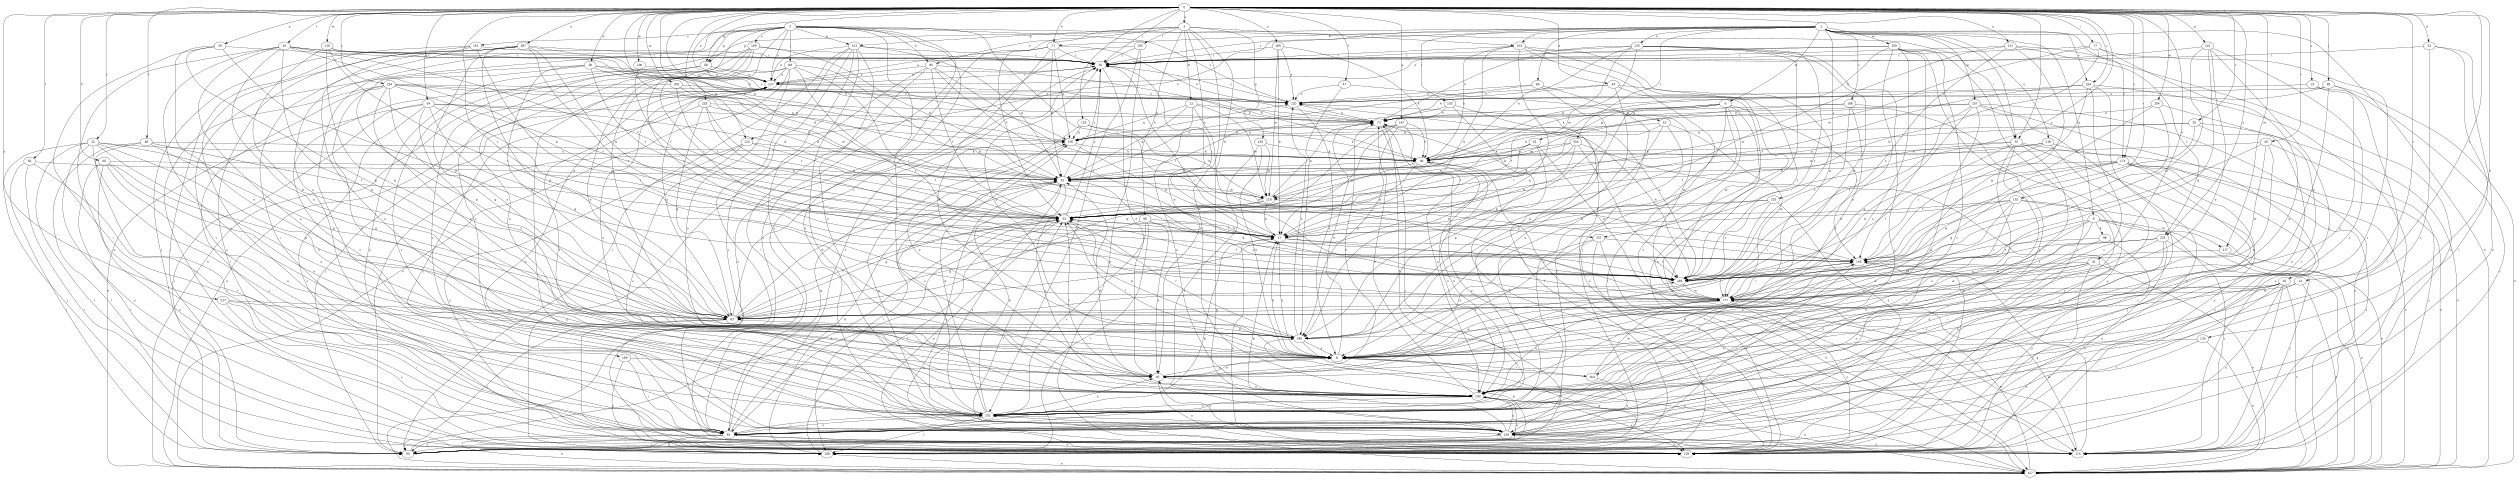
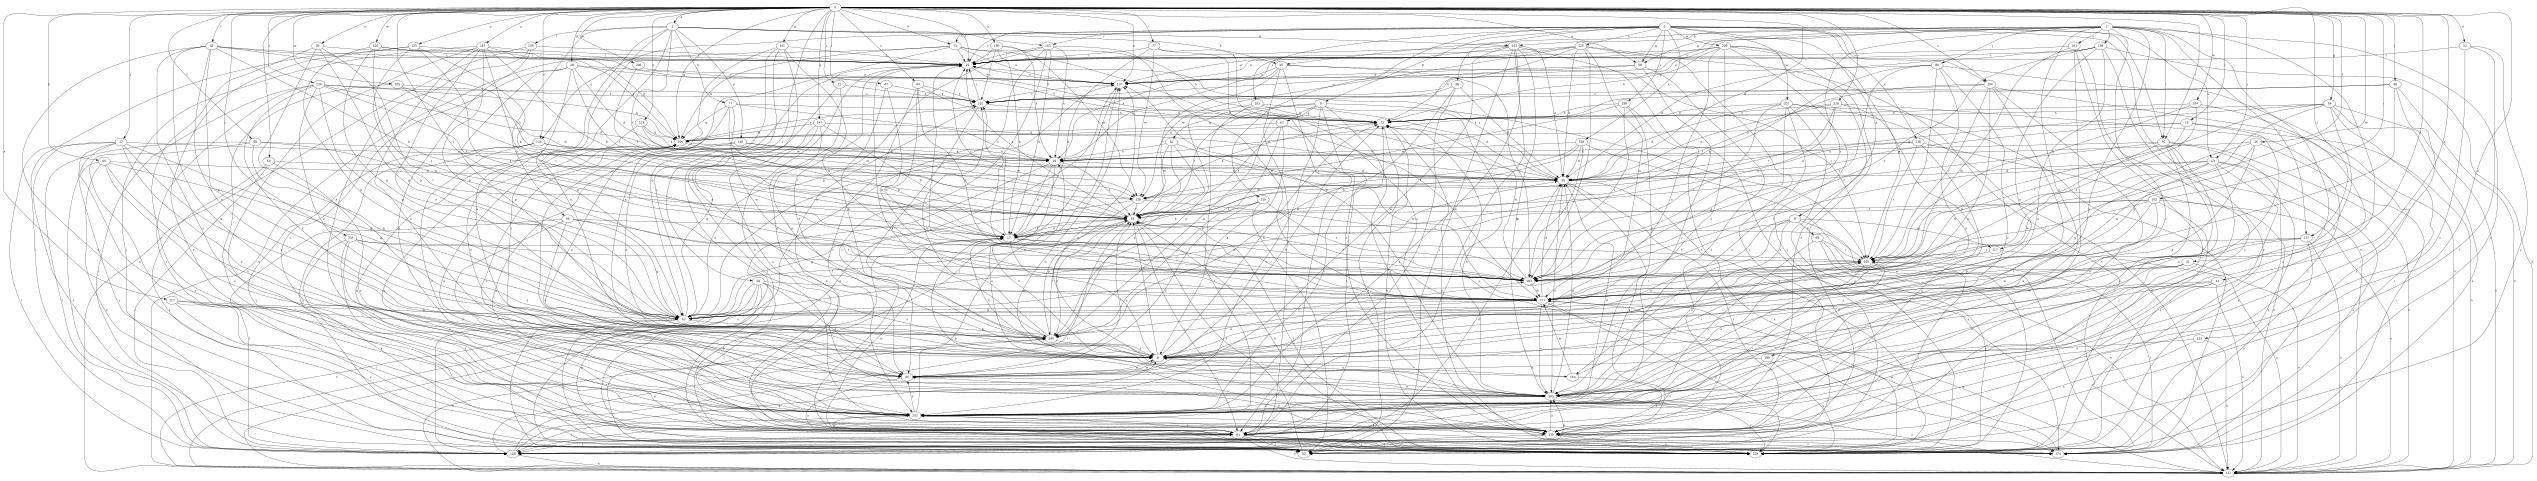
edge "131" -> "233": now "131" -> "108"
edge "211" -> "137": added, label "o"
edge "118" -> "17": now "118" -> "146"
edge "41" -> "183": now "21" -> "183"
edge "89" -> "8": now "194" -> "8"
edge "6" -> "127": now "98" -> "127"
